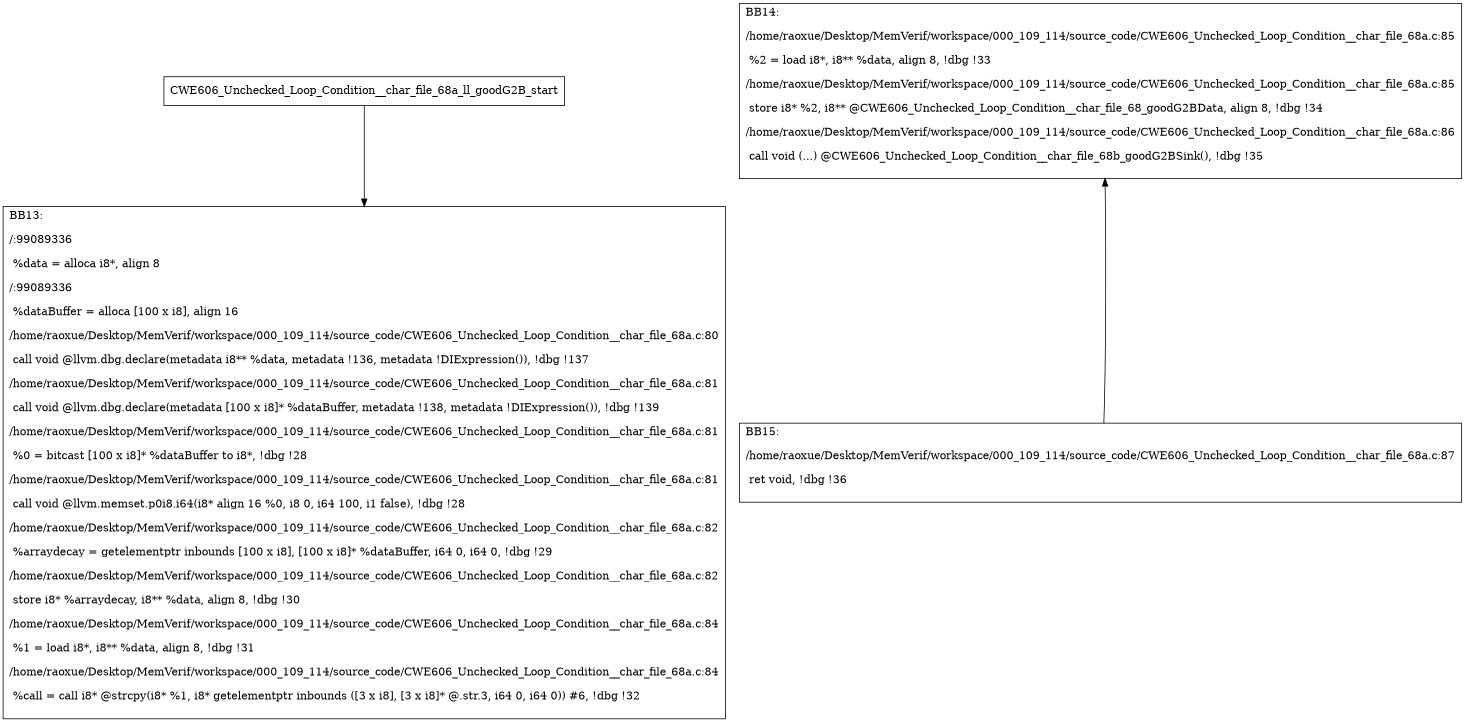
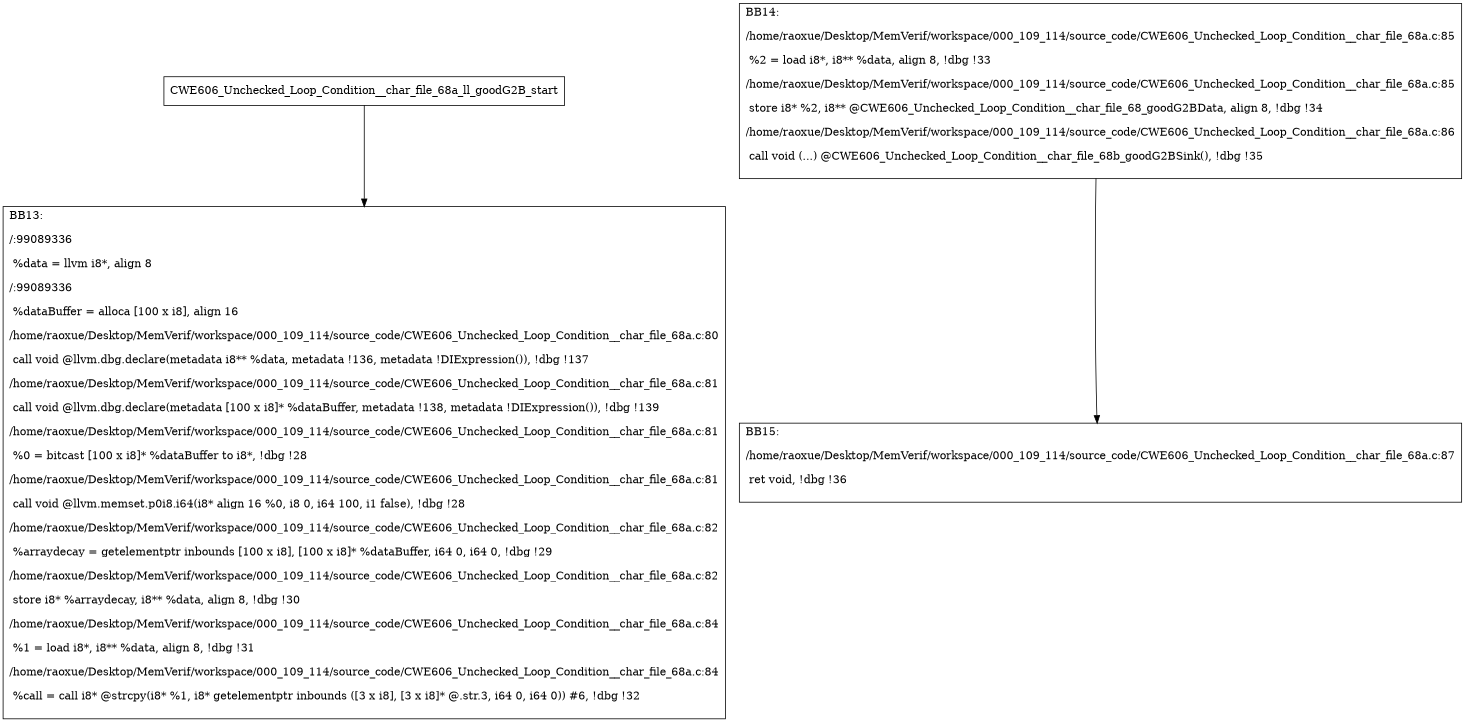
node "BB13:": text "%data = alloca i8*, align 8" -> "%data = llvm i8*, align 8"
edge "BB15:" -> "BB14:": reversed
